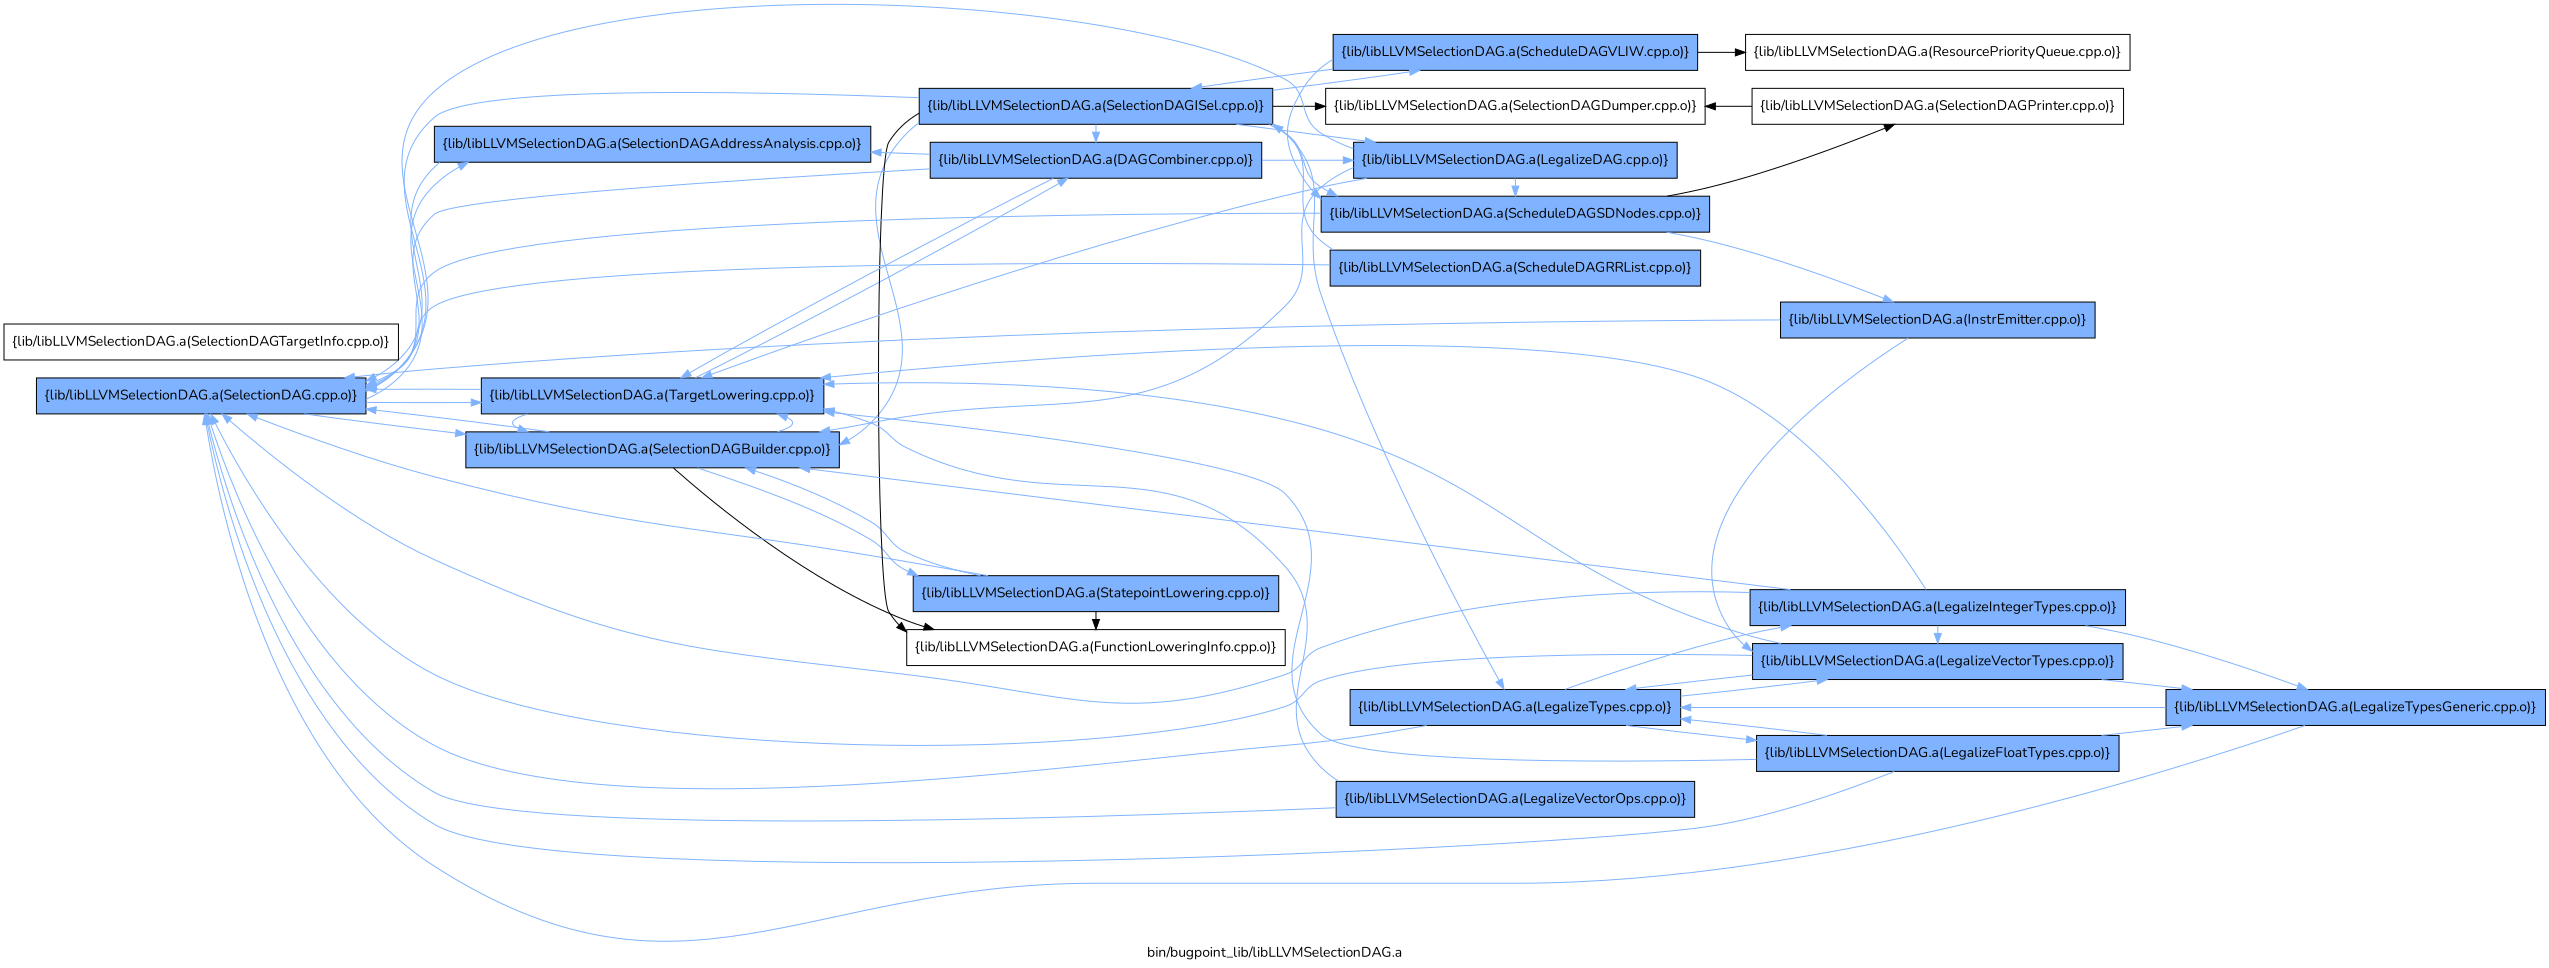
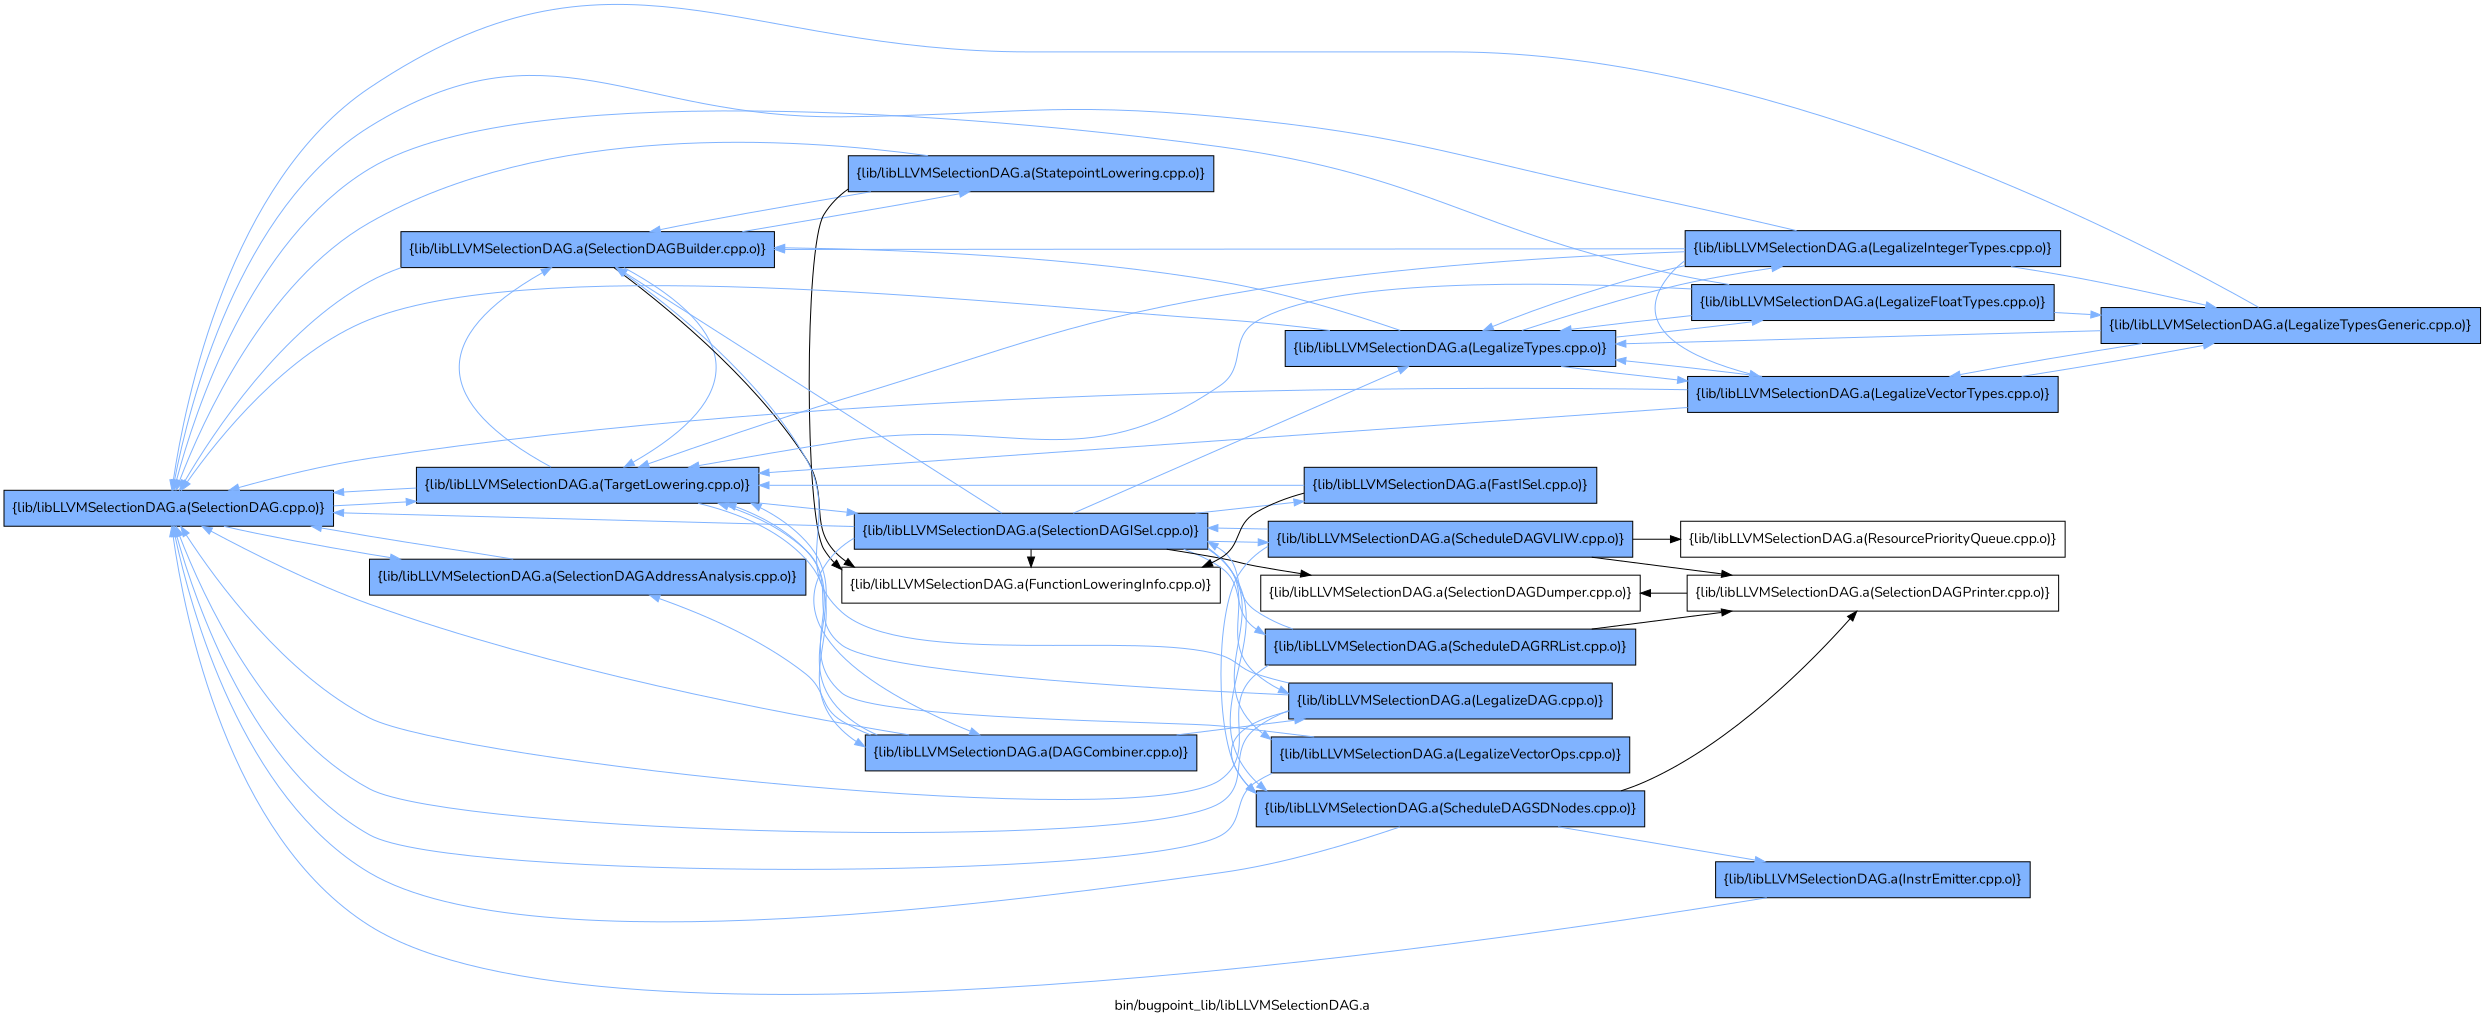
edge "{lib/libLLVMSelectionDAG.a(LegalizeIntegerTypes.cpp.o)}" -> "{lib/libLLVMSelectionDAG.a(LegalizeTypes.cpp.o)}": added
node "{lib/libLLVMSelectionDAG.a(SelectionDAGTargetInfo.cpp.o)}": removed
edge "{lib/libLLVMSelectionDAG.a(SelectionDAG.cpp.o)}" -> "{lib/libLLVMSelectionDAG.a(SelectionDAGBuilder.cpp.o)}": now "{lib/libLLVMSelectionDAG.a(LegalizeTypes.cpp.o)}" -> "{lib/libLLVMSelectionDAG.a(SelectionDAGBuilder.cpp.o)}"
edge "{lib/libLLVMSelectionDAG.a(InstrEmitter.cpp.o)}" -> "{lib/libLLVMSelectionDAG.a(LegalizeVectorTypes.cpp.o)}": now "{lib/libLLVMSelectionDAG.a(LegalizeTypesGeneric.cpp.o)}" -> "{lib/libLLVMSelectionDAG.a(LegalizeVectorTypes.cpp.o)}"
node "{lib/libLLVMSelectionDAG.a(FastISel.cpp.o)}": added
edge "{lib/libLLVMSelectionDAG.a(TargetLowering.cpp.o)}" -> "{lib/libLLVMSelectionDAG.a(SelectionDAGISel.cpp.o)}": added
edge "{lib/libLLVMSelectionDAG.a(ScheduleDAGVLIW.cpp.o)}" -> "{lib/libLLVMSelectionDAG.a(SelectionDAGPrinter.cpp.o)}": added
edge "{lib/libLLVMSelectionDAG.a(SelectionDAGISel.cpp.o)}" -> "{lib/libLLVMSelectionDAG.a(ScheduleDAGRRList.cpp.o)}": added
edge "{lib/libLLVMSelectionDAG.a(ScheduleDAGRRList.cpp.o)}" -> "{lib/libLLVMSelectionDAG.a(SelectionDAGPrinter.cpp.o)}": added
edge "{lib/libLLVMSelectionDAG.a(SelectionDAGISel.cpp.o)}" -> "{lib/libLLVMSelectionDAG.a(LegalizeVectorOps.cpp.o)}": added
